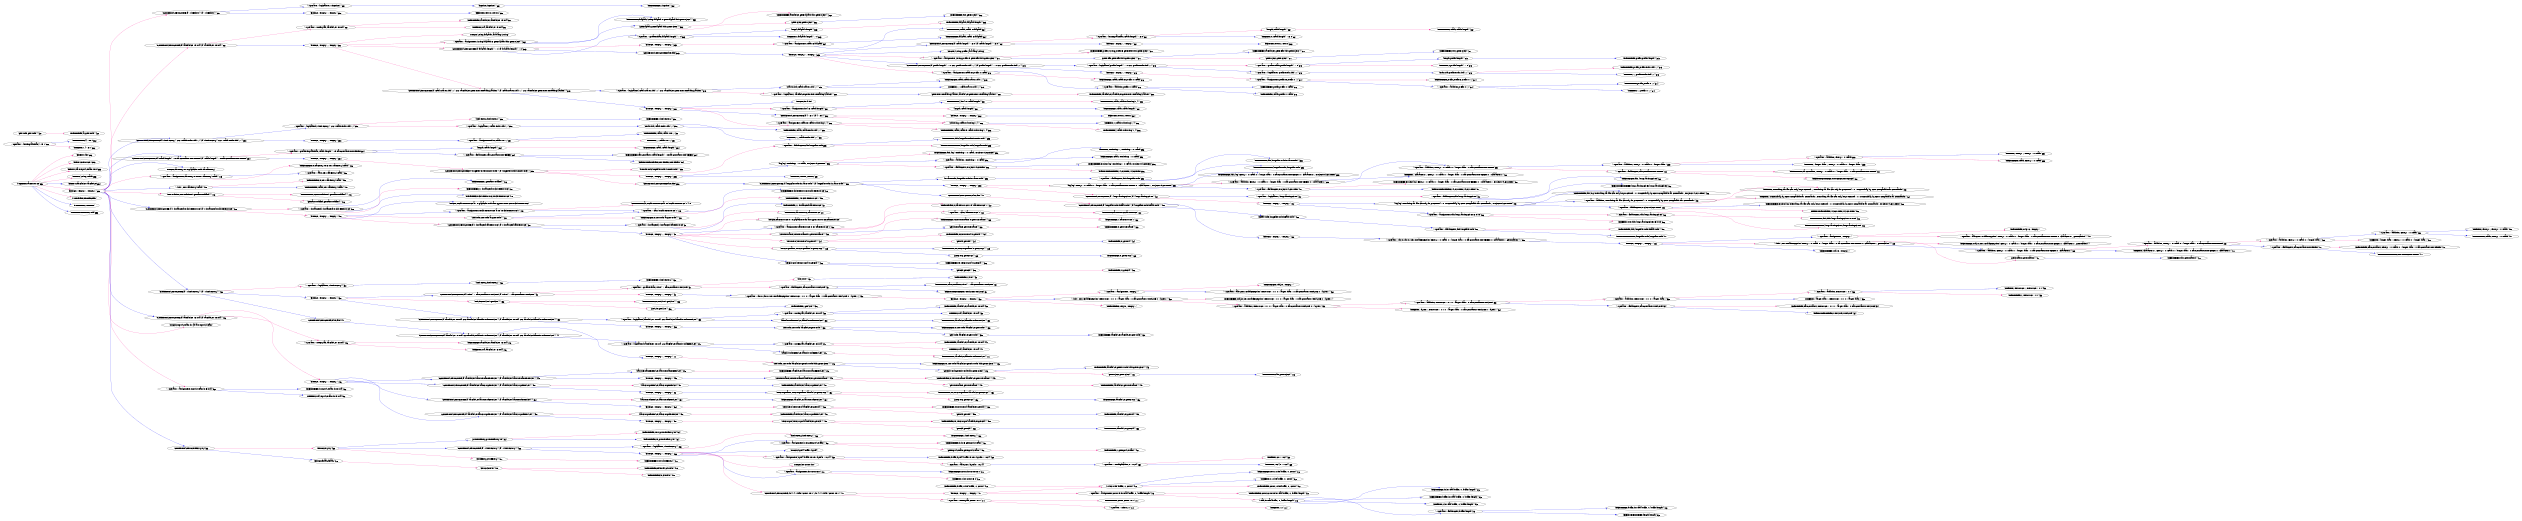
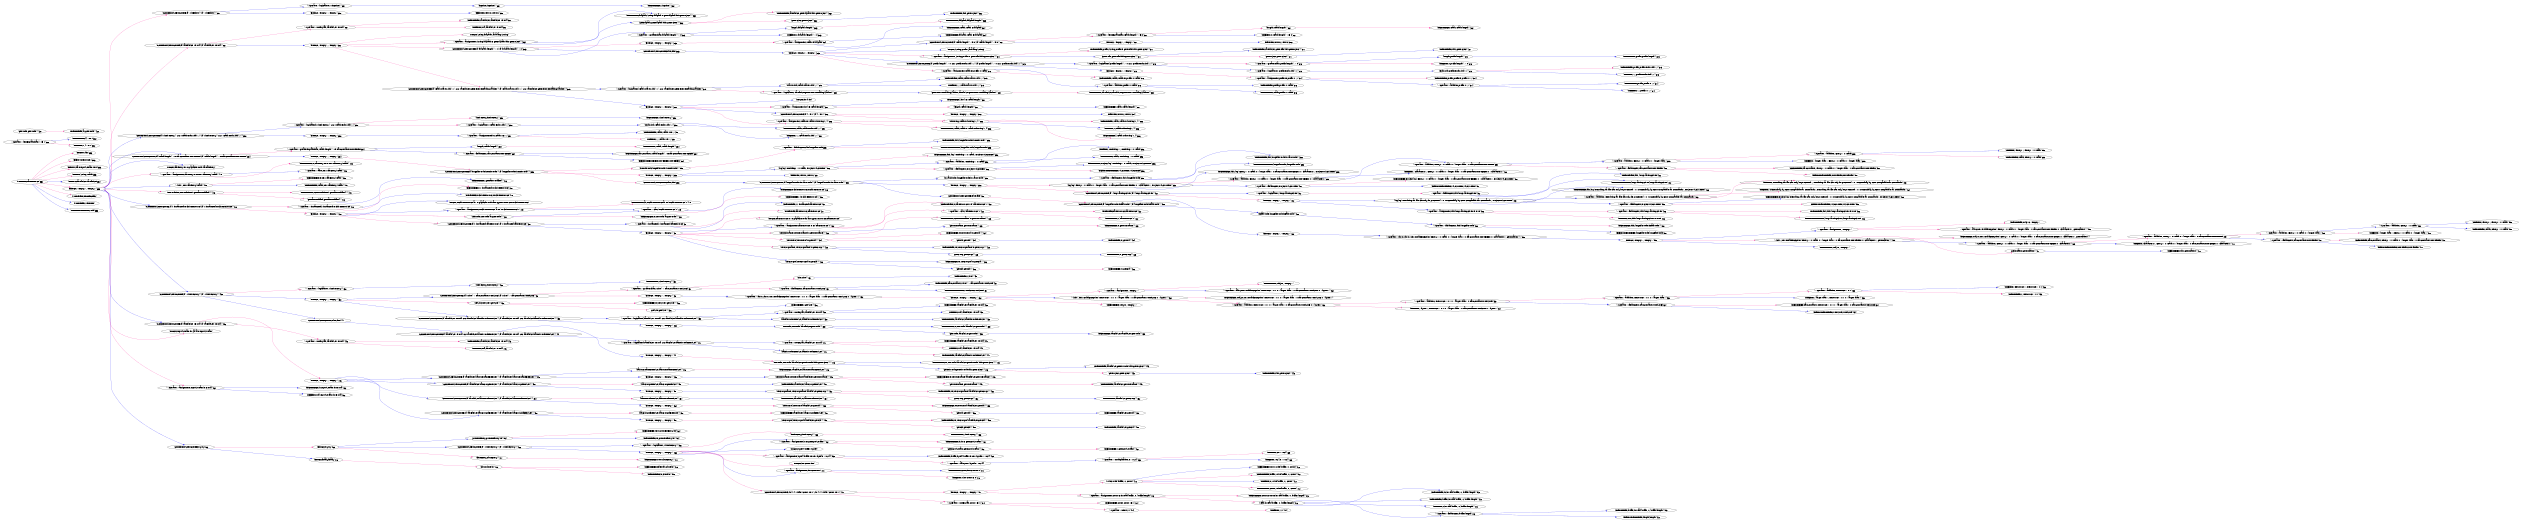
edge "(IDENTIFIER,l,int l = vPath.length())" -> "(IDENTIFIER,vPath,vPath.substring(1, l))": now "(substring,vPath.substring(1, l))" -> "(IDENTIFIER,vPath,vPath.substring(1, l))"
edge "(IDENTIFIER,buffer,write(buffer, 0, count))" -> "(write,write(buffer, 0, count))": reversed
